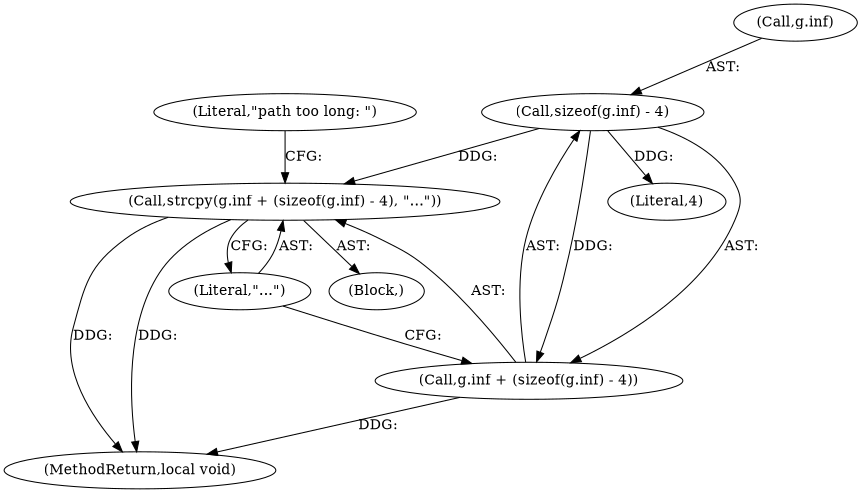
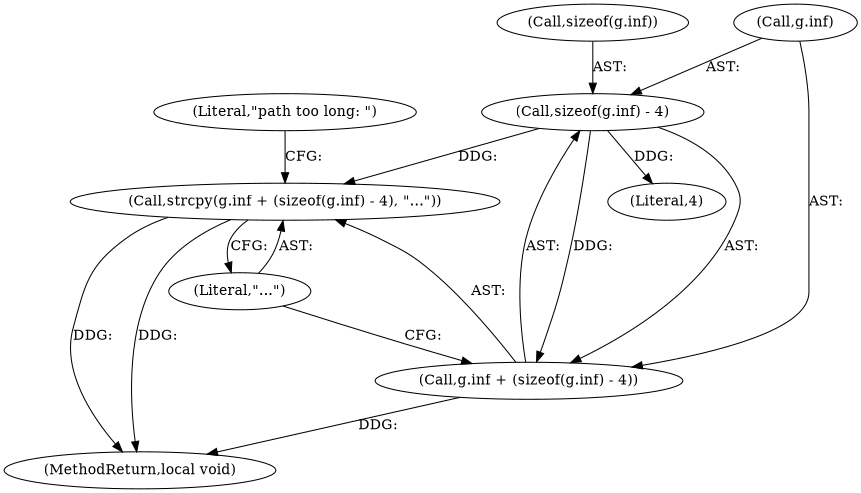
node "(Call,sizeof(g.inf))": added
edge "(Call,g.inf)" -> "(Call,g.inf + (sizeof(g.inf) - 4))": added, label "AST:"
node "(Block,)": removed
